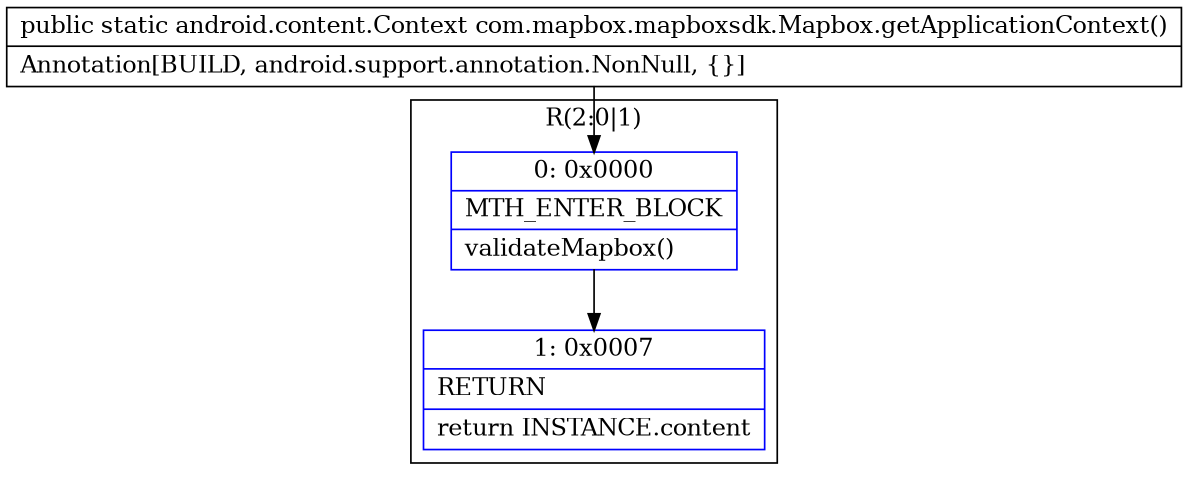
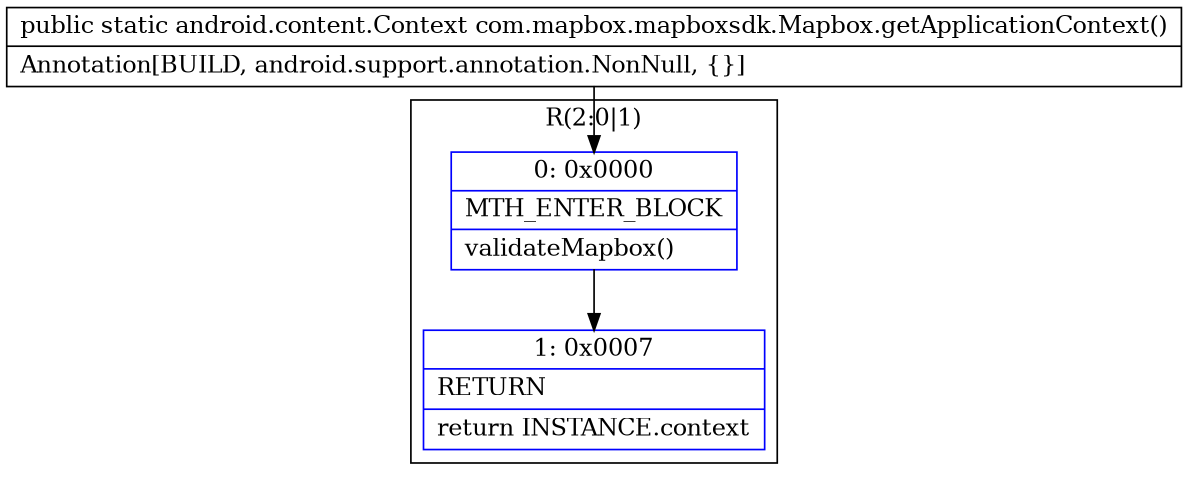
node "1: 0x0007": text "return INSTANCE.content" -> "return INSTANCE.context"
